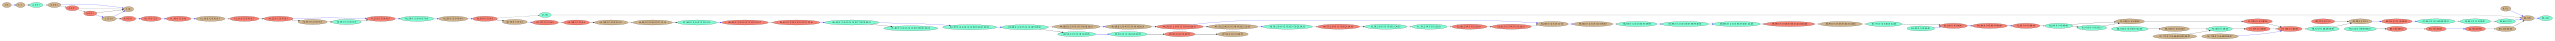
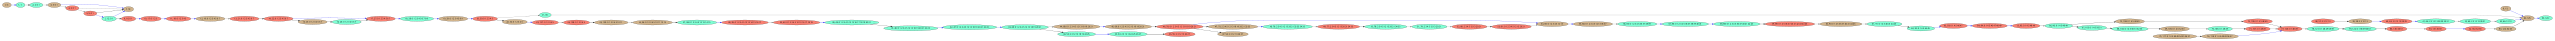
node "1, 1:": fillcolor tan -> aquamarine
node "6, 12: 0 1": fillcolor tan -> aquamarine
edge "30, 43: 0 1 2 3 4 5 12 13 16 17 18 19 20 21" -> "32, 47: 0 1 2 3 4 5 12 13 18 19 20 21 22 23": now "31, 46: 0 1 2 3 4 5 12 13 18 19 20 21 22 23" -> "32, 47: 0 1 2 3 4 5 12 13 18 19 20 21 22 23"
edge "61, 91: 0 1 4 5 40 41 44 45" -> "63, 93: 0 1 4 5 46 47": now "61, 91: 0 1 4 5 40 41 44 45" -> "62, 92: 0 1 4 5 44 45"
edge "67, 103: 0 1 4 5 50 51" -> "72, 108: 0 1 4 5 48 49": now "67, 103: 0 1 4 5 50 51" -> "68, 104: 0 1 4 5 50 51 52 53"
edge "78, 121: 0 1 48 49 58 59" -> "39, 58: 2 3 12 13": now "78, 121: 0 1 48 49 58 59" -> "79, 122: 0 1 58 59 60 61"
edge "75, 117: 0 1 4 5 48 49 54 55 56 57" -> "70, 106: 0 1 48 49": now "75, 117: 0 1 4 5 48 49 54 55 56 57" -> "76, 118: 0 1 4 5 48 49 56 57"
edge "36, 55: 2 3 12 13 26 27" -> "37, 56: 2 3 12 13 26 27": now "46, 70: 0 1 2 3 4 5 12 13 18 19 20 21" -> "37, 56: 2 3 12 13 26 27"
